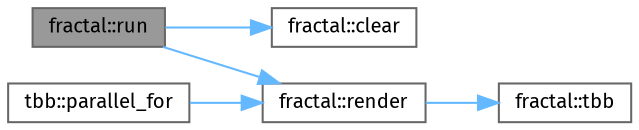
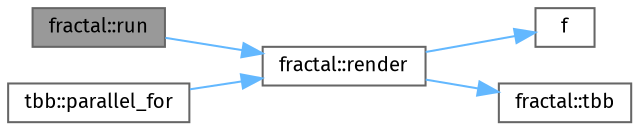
node "fractal::clear": removed
node "f": added
